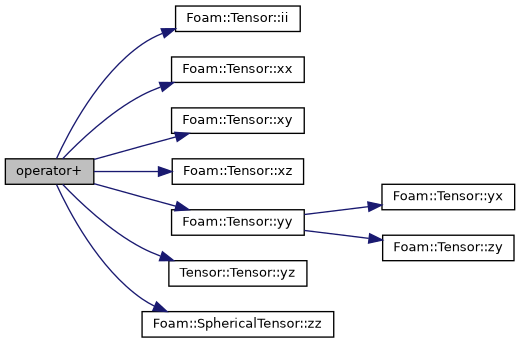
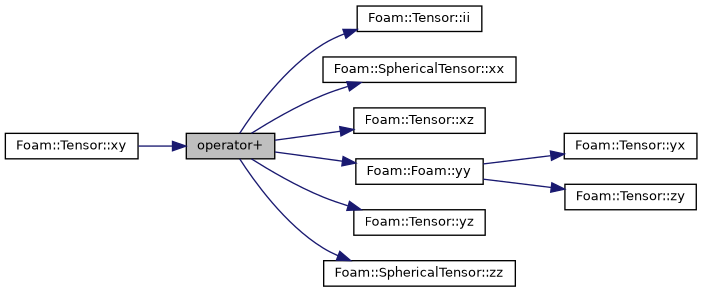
node "Foam::Tensor::xx": label "Foam::Tensor::xx" -> "Foam::SphericalTensor::xx"
edge "operator+" -> "Foam::Tensor::xy": reversed
node "Foam::Tensor::yy": label "Foam::Tensor::yy" -> "Foam::Foam::yy"
node "Tensor::Tensor::yz": label "Tensor::Tensor::yz" -> "Foam::Tensor::yz"
